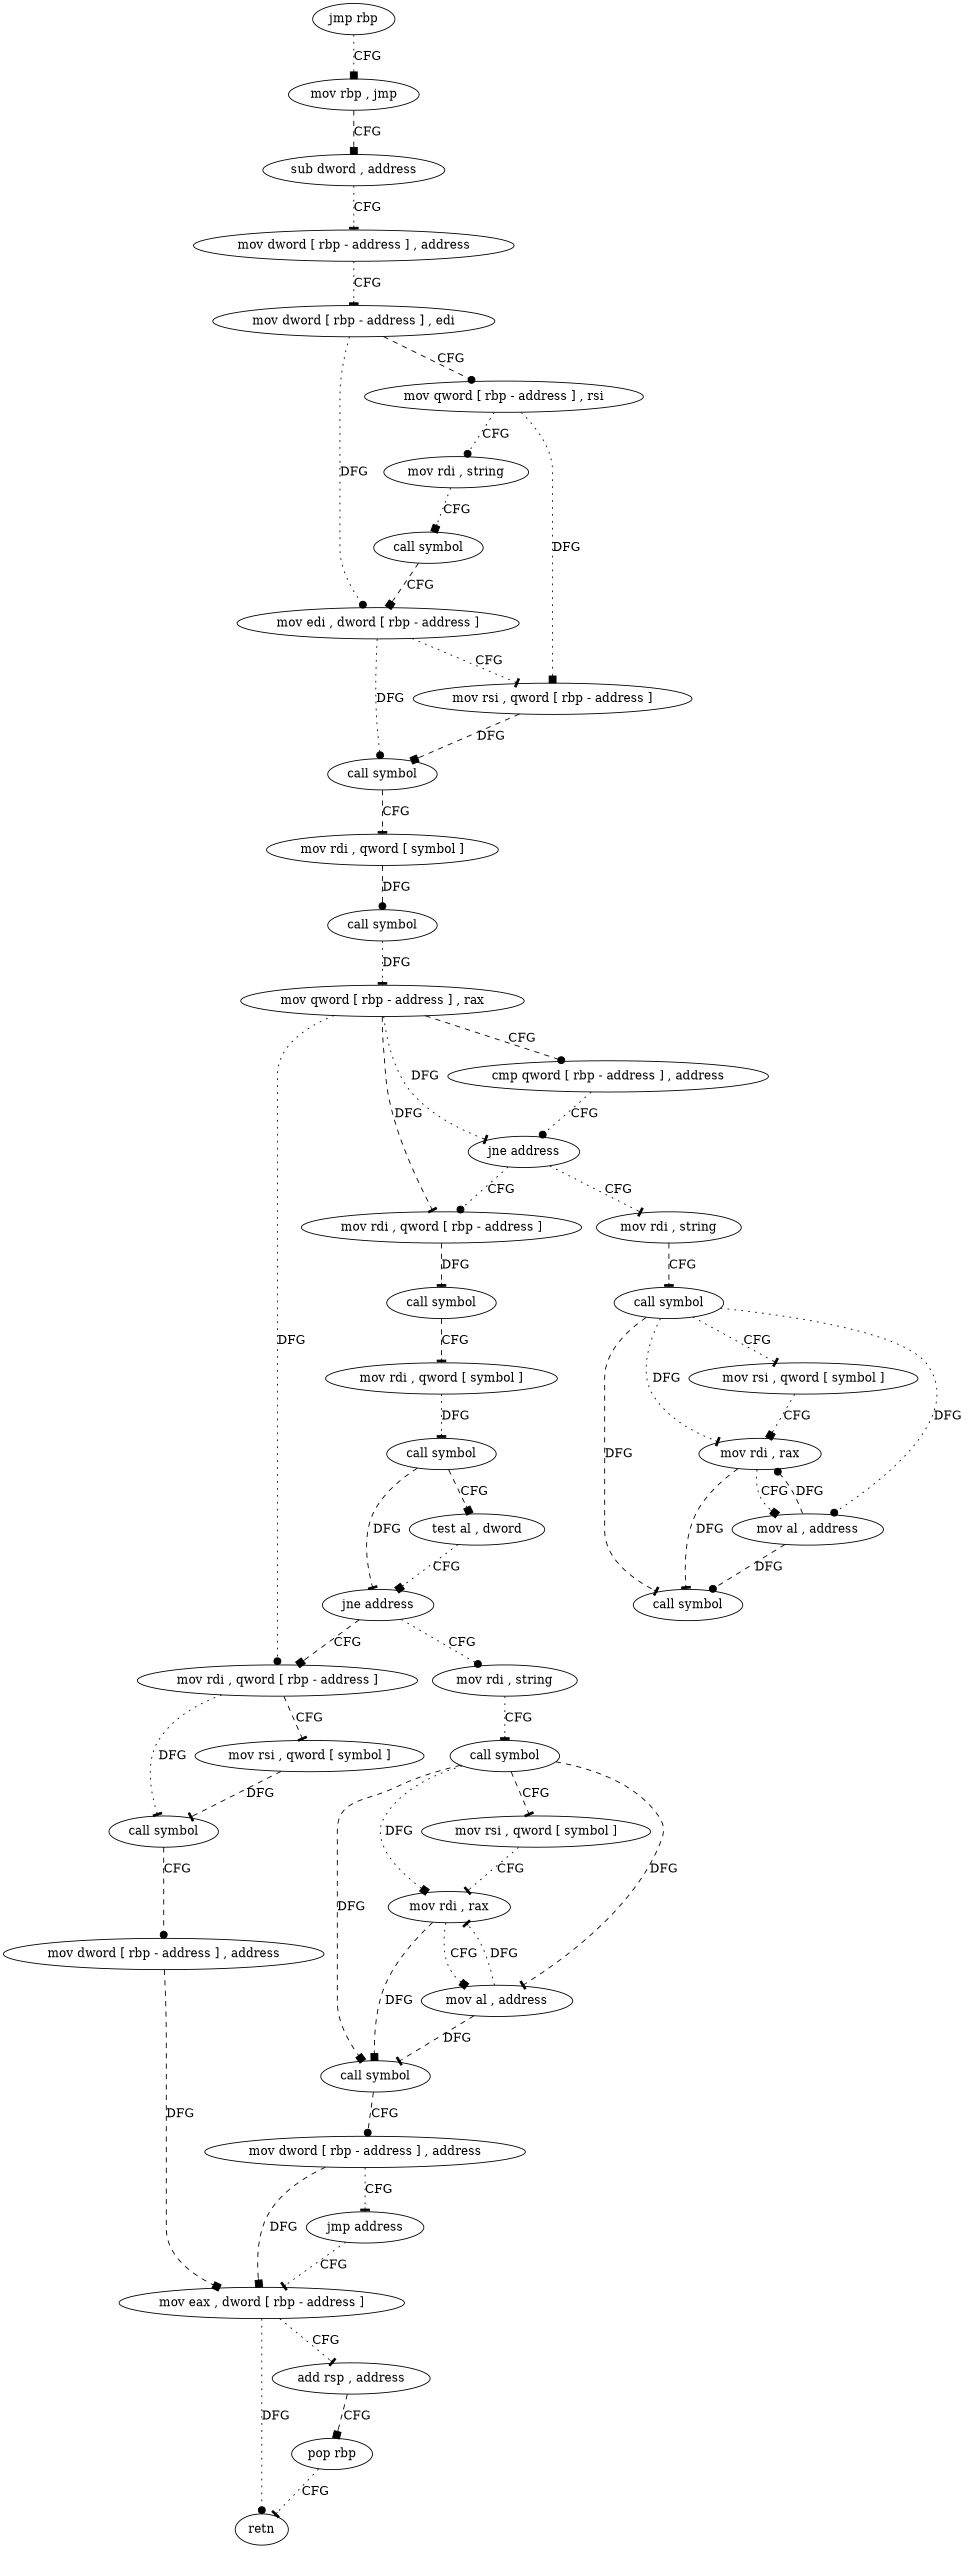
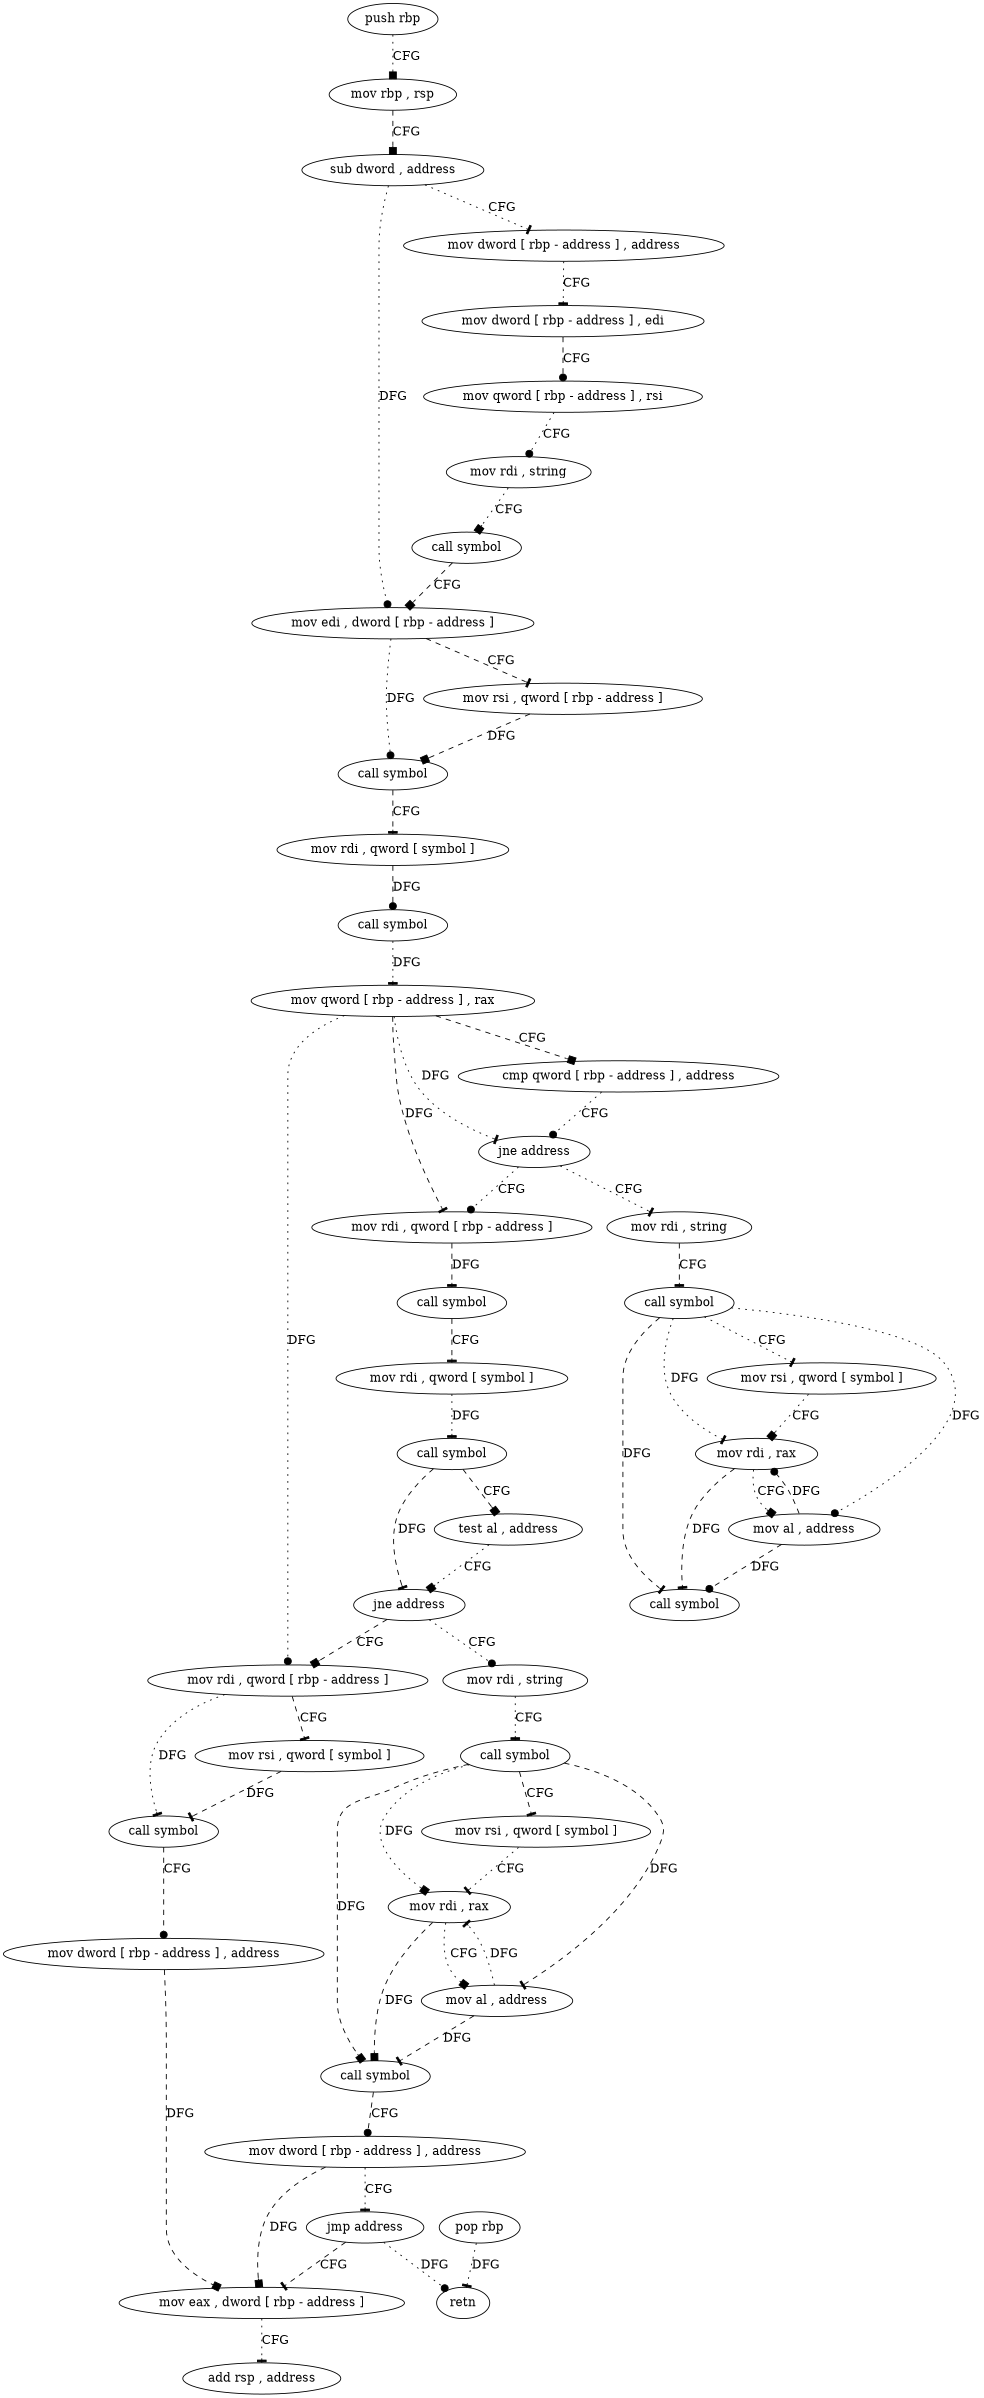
node "jmp rbp": label "jmp rbp" -> "push rbp"
node "mov rbp , jmp": label "mov rbp , jmp" -> "mov rbp , rsp"
edge "mov dword [ rbp - address ] , edi" -> "mov edi , dword [ rbp - address ]": now "sub dword , address" -> "mov edi , dword [ rbp - address ]"
edge "mov qword [ rbp - address ] , rsi" -> "mov rsi , qword [ rbp - address ]": removed, label "DFG"
edge "mov edi , dword [ rbp - address ]" -> "mov rsi , qword [ rbp - address ]": style dotted -> dashed
edge "mov qword [ rbp - address ] , rax" -> "cmp qword [ rbp - address ] , address": arrowhead dot -> box
node "test al , dword": label "test al , dword" -> "test al , address"
edge "jmp address" -> "mov eax , dword [ rbp - address ]": style dotted -> dashed
edge "add rsp , address" -> "pop rbp": removed, label "CFG"
edge "mov eax , dword [ rbp - address ]" -> "retn": now "jmp address" -> "retn"
edge "pop rbp" -> "retn": label "CFG" -> "DFG"
